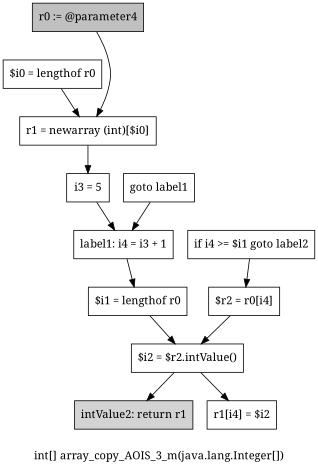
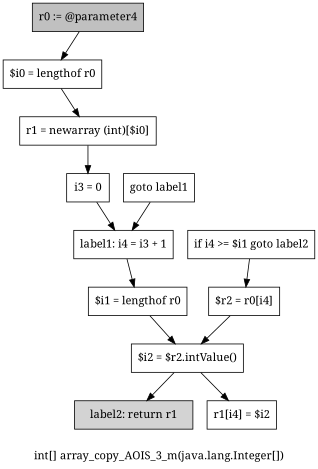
edge "r0 := @parameter4" -> "r1 = newarray (int)[$i0]": now "r0 := @parameter4" -> "$i0 = lengthof r0"
node "i3 = 5": label "i3 = 5" -> "i3 = 0"
node "intValue2: return r1": label "intValue2: return r1" -> "label2: return r1"
